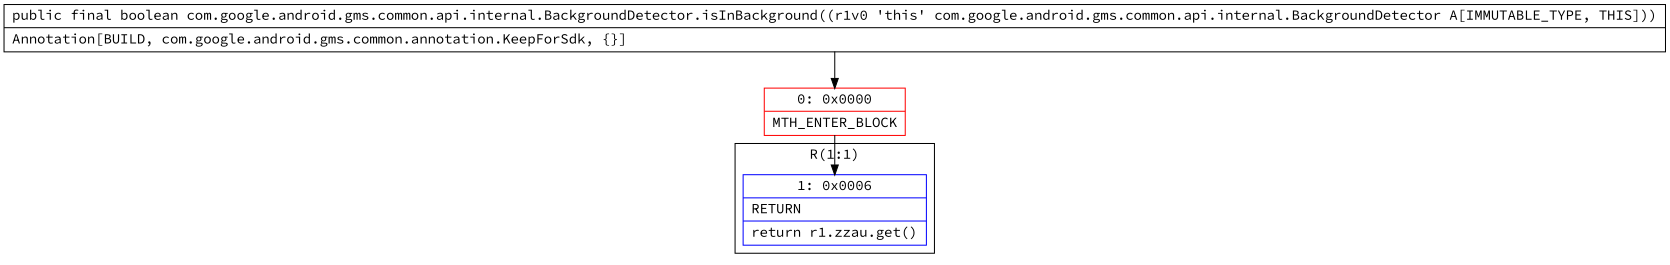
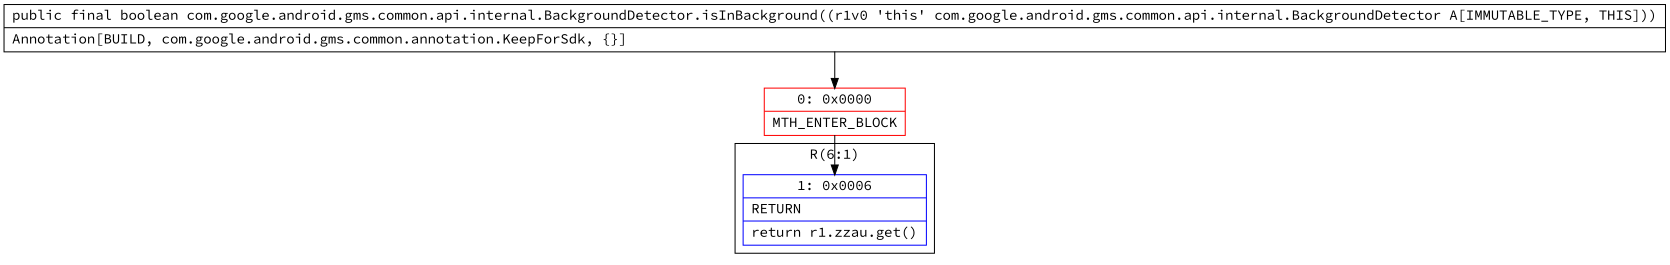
cluster "R(1:1)": label "R(1:1)" -> "R(6:1)"
